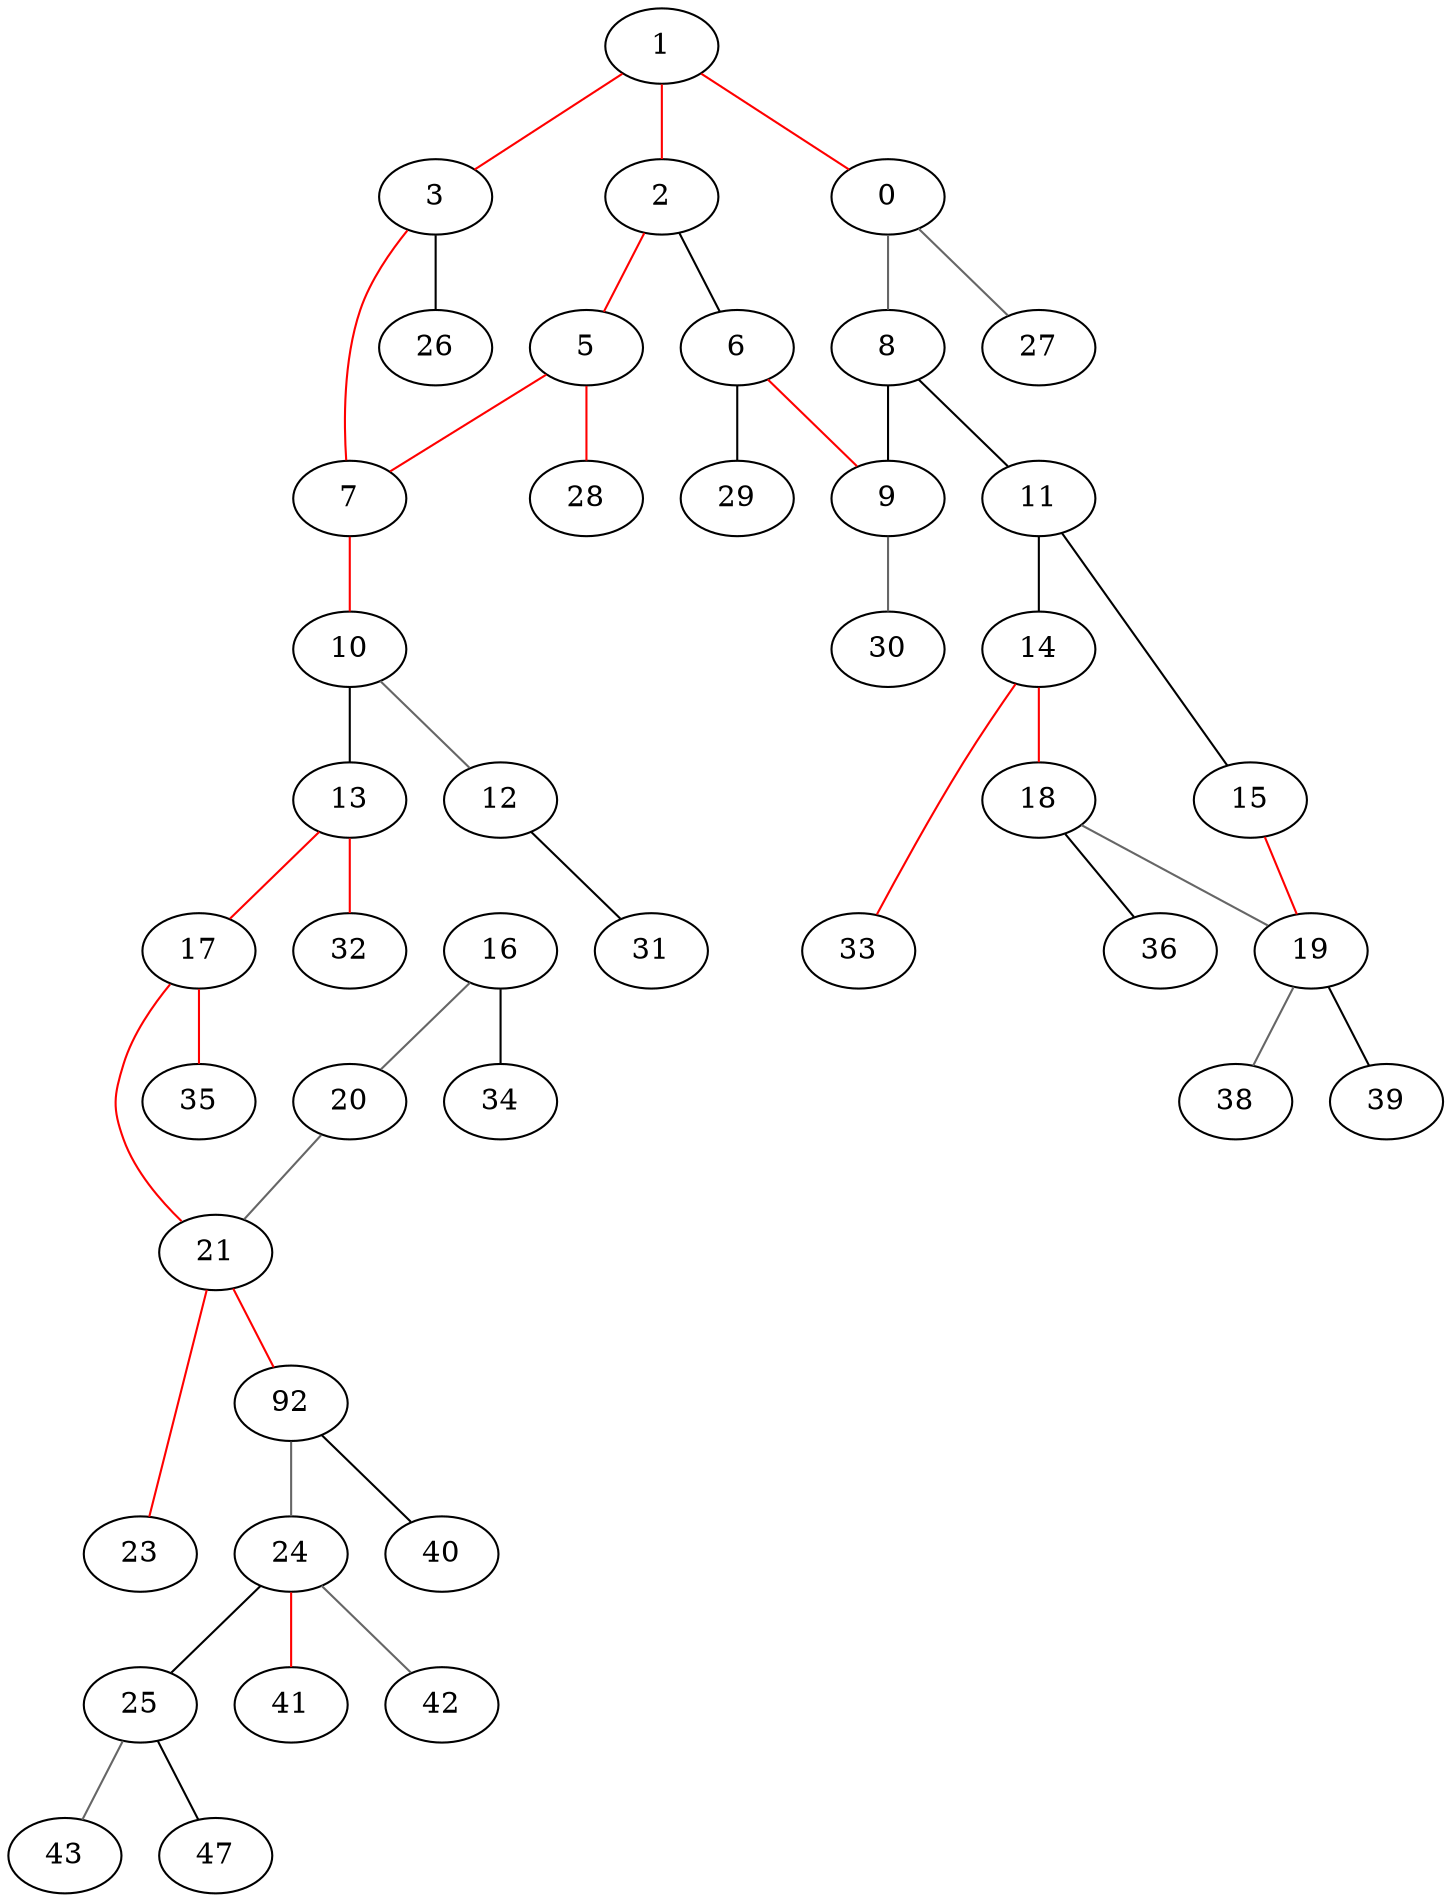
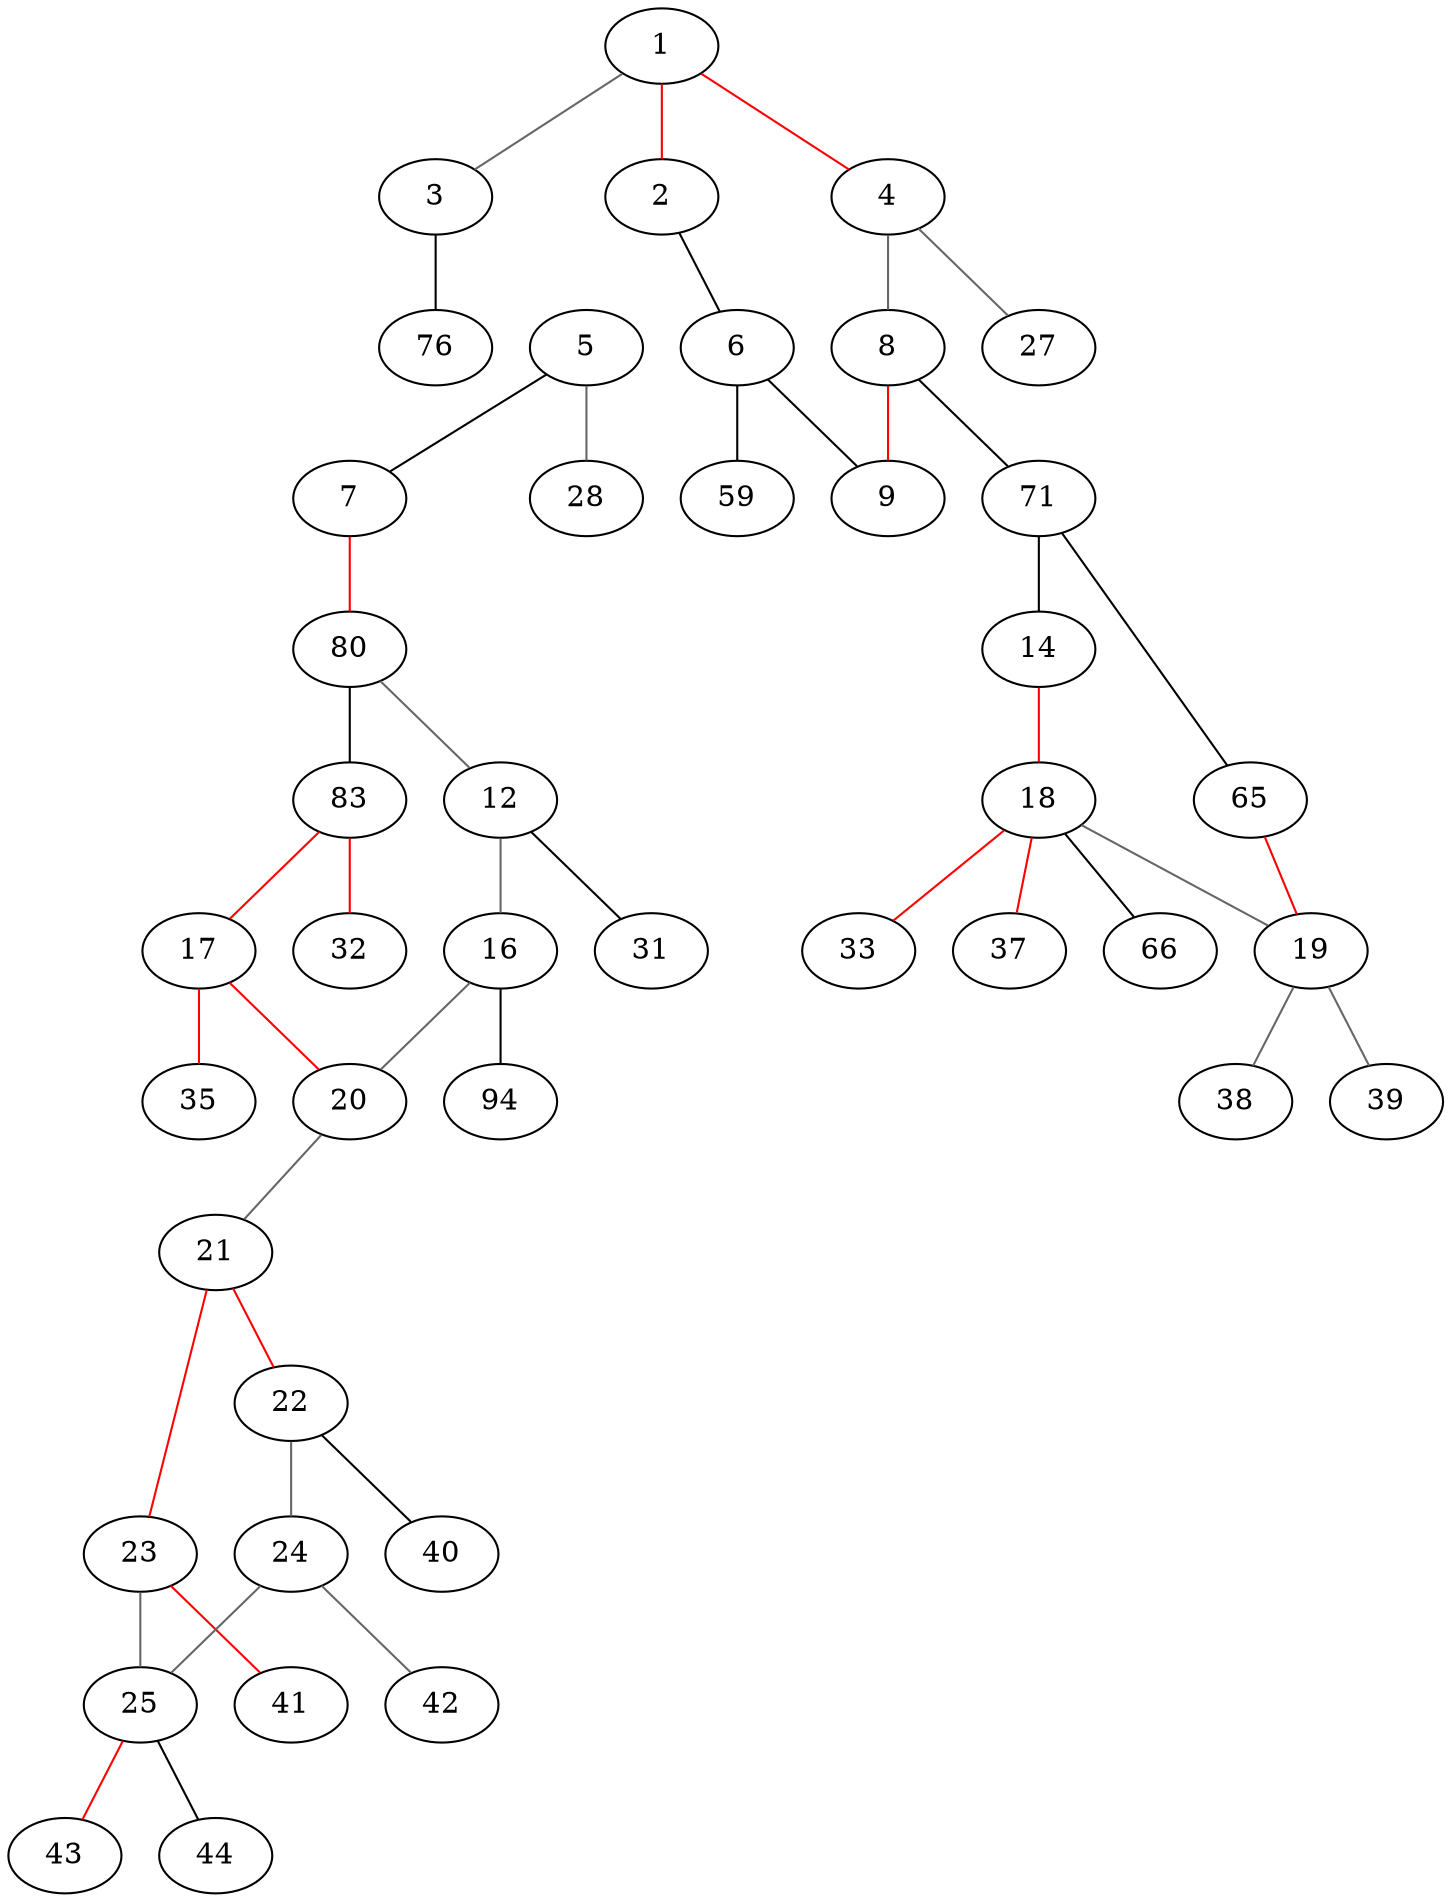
edge "1" -- "3": color red -> gray40
node "0": label "0" -> "4"
edge "2" -- "5": removed
edge "3" -- "7": removed
node "26": label "26" -> "76"
edge "5" -- "7": color red -> black
edge "5" -- "28": color red -> gray40
edge "6" -- "9": color red -> black
edge "8" -- "9": color black -> red
node "29": label "29" -> "59"
node "11": label "11" -> "71"
node "10": label "10" -> "80"
node "30": removed
edge "14" -- "33": now "18" -- "33"
node "13": label "13" -> "83"
node "15": label "15" -> "65"
edge "12" -- "16": added
node "37": added
node "36": label "36" -> "66"
edge "19" -- "39": color black -> gray40
node "34": label "34" -> "94"
edge "17" -- "21": now "17" -- "20"
node "92": label "92" -> "22"
edge "24" -- "25": color black -> gray40
edge "23" -- "25": added
edge "24" -- "41": now "23" -- "41"
edge "25" -- "43": color gray40 -> red
node "47": label "47" -> "44"
